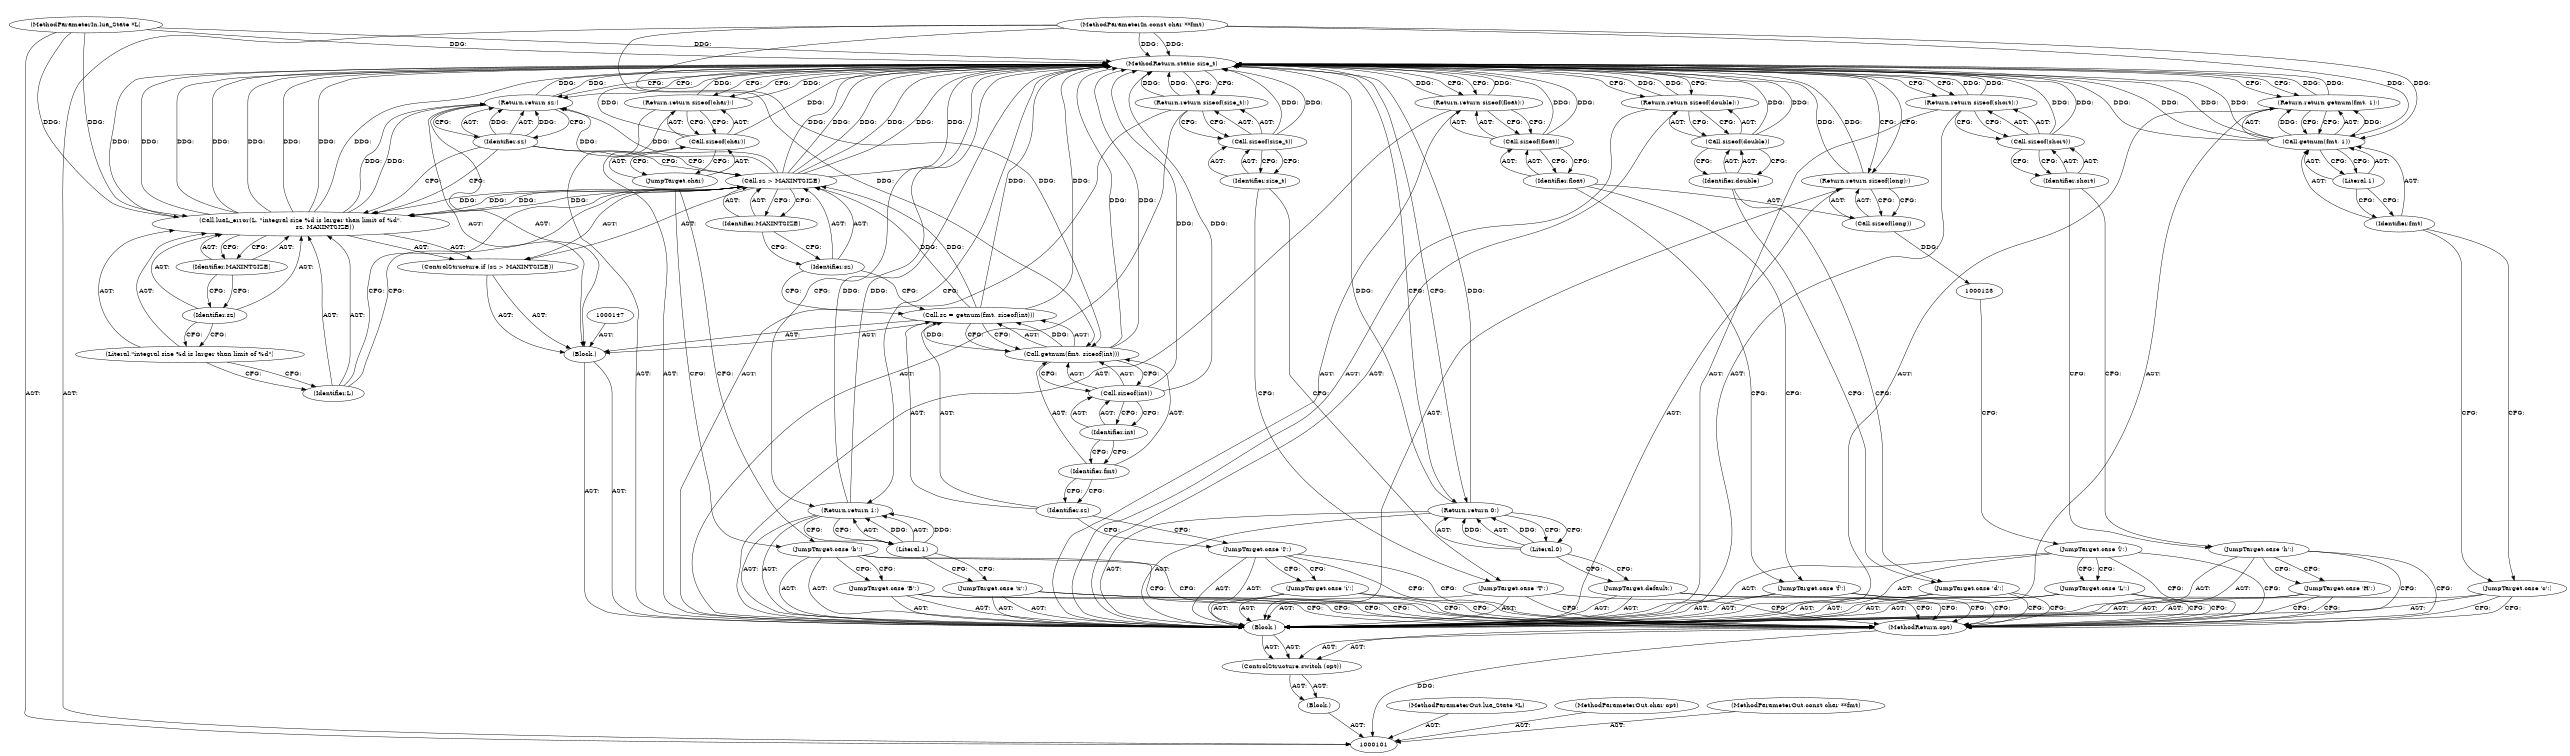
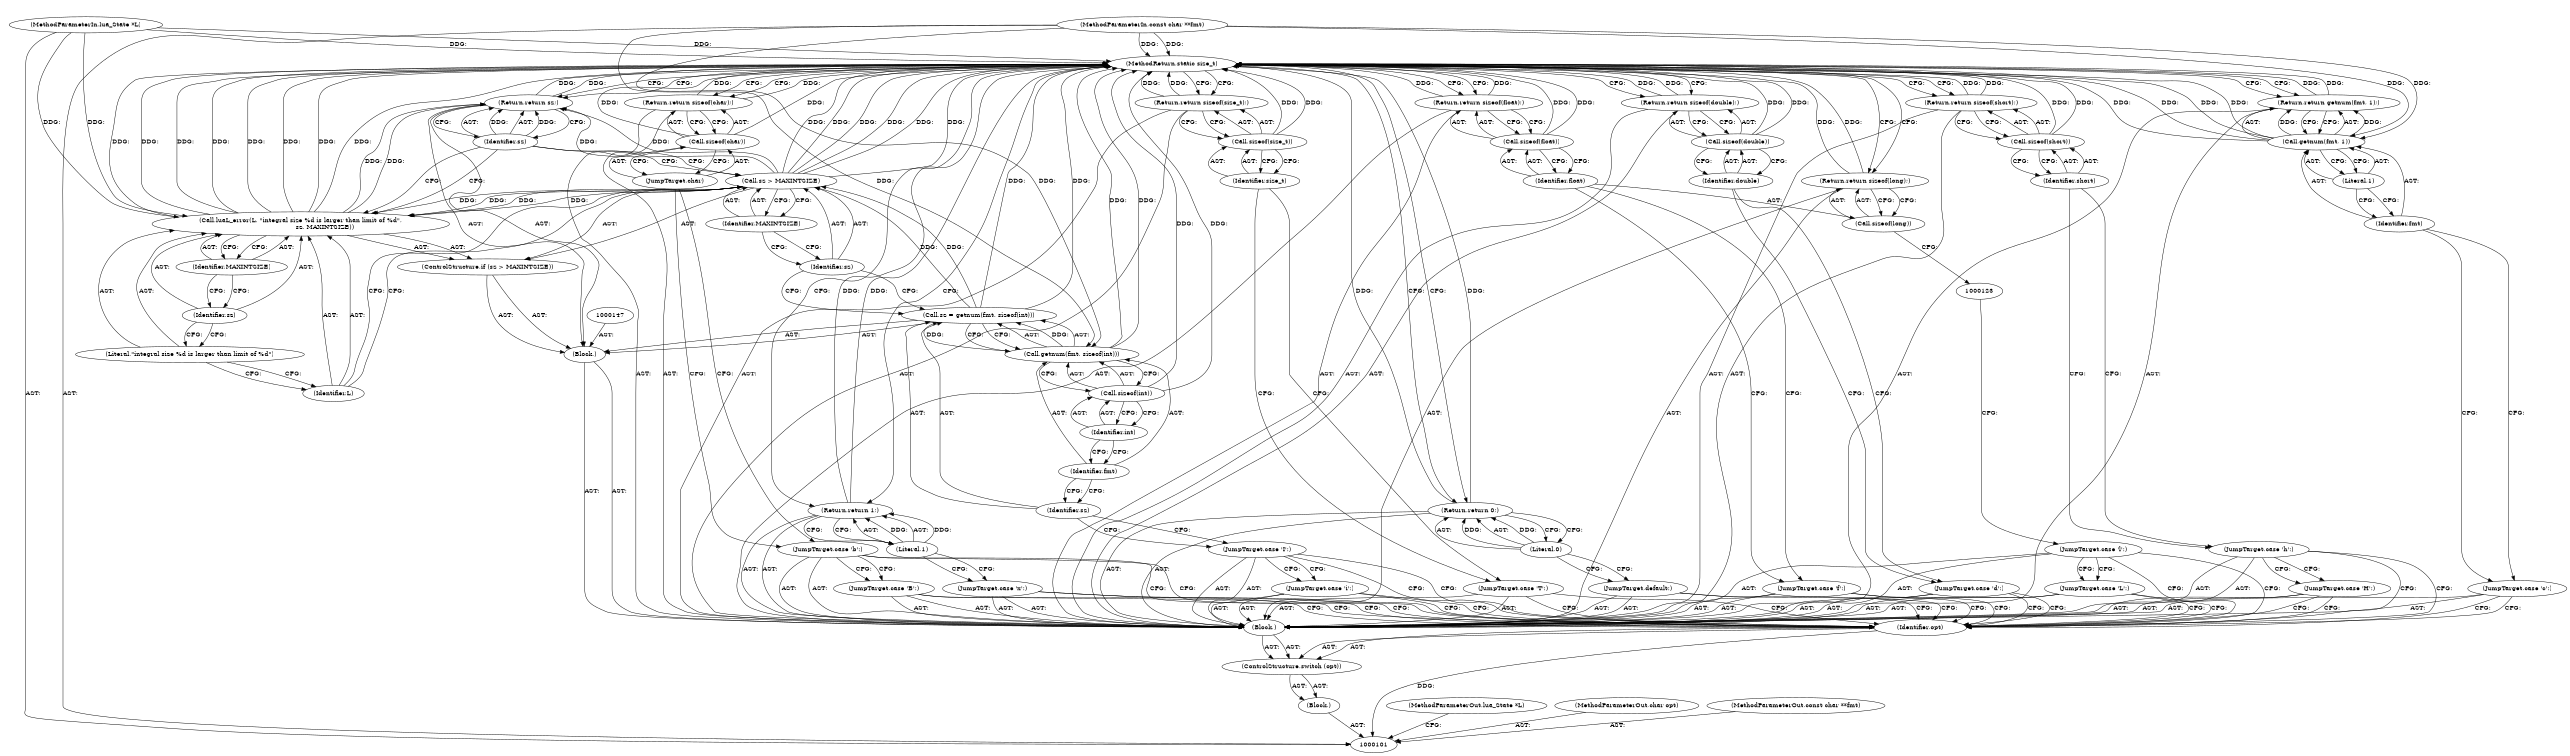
edge "(Call,sizeof(long))" -> "1000123": label "DDG: " -> "CFG: "
node "(MethodReturn,opt)": label "(MethodReturn,opt)" -> "(Identifier,opt)"
edge "(MethodParameterOut,lua_State *L)" -> "1000101": label "AST: " -> "CFG: "
